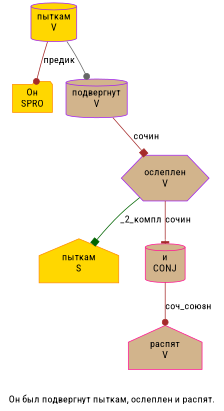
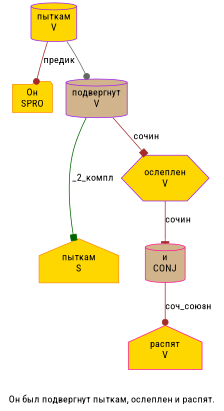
node "ослеплен V": fillcolor tan -> gold
edge "ослеплен V" -> "пыткам S": now "подвергнут V" -> "пыткам S"
node "распят V": fillcolor tan -> gold
